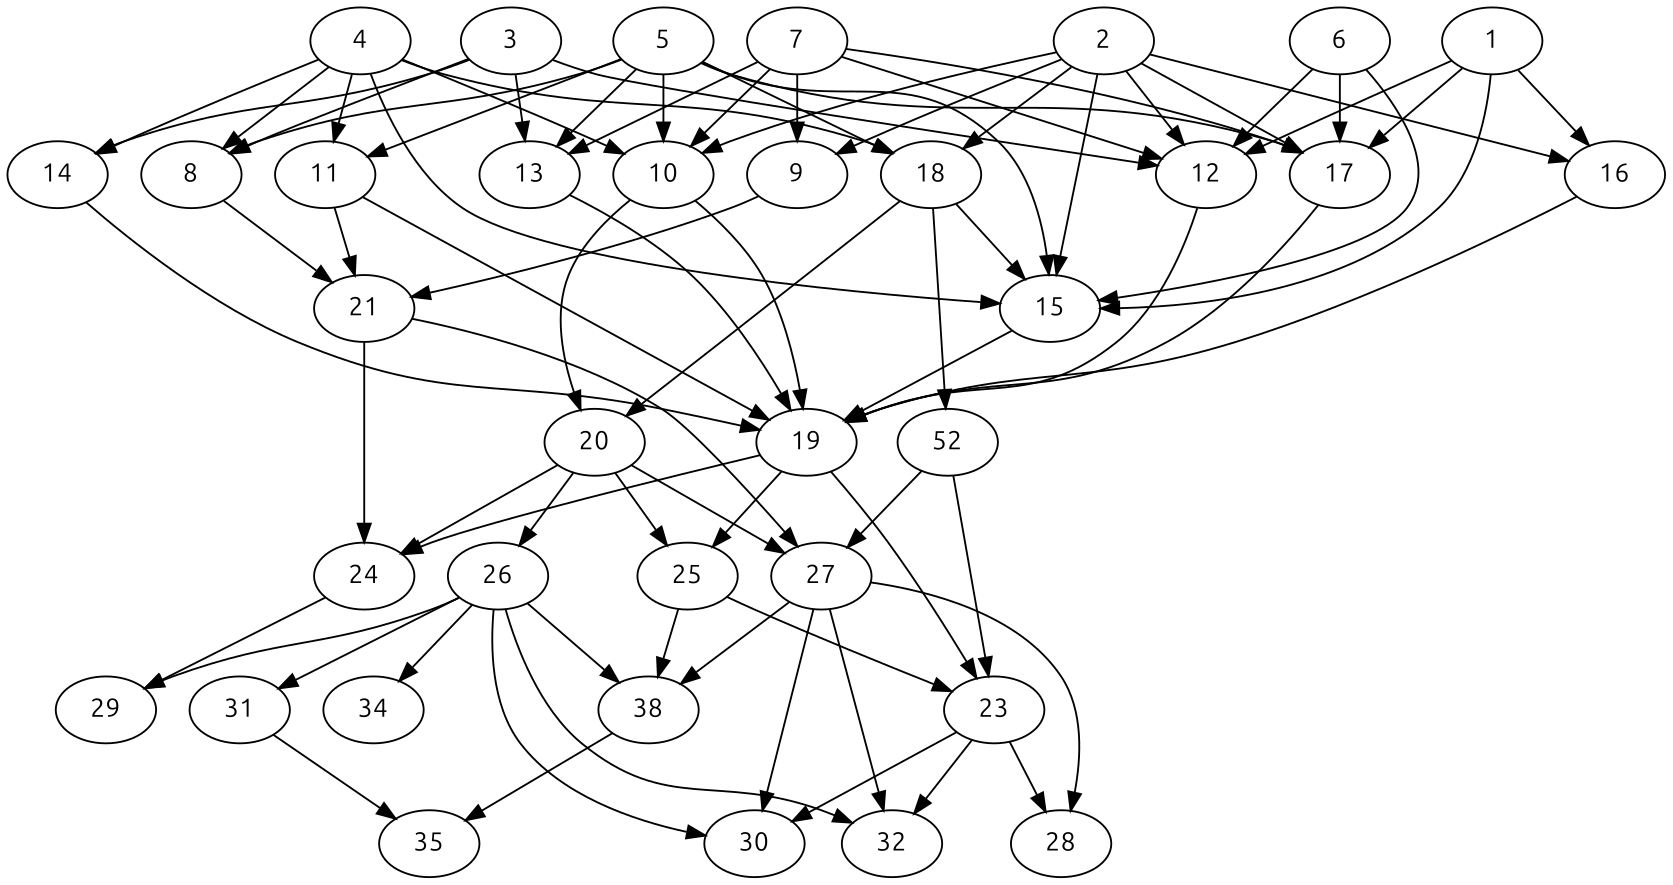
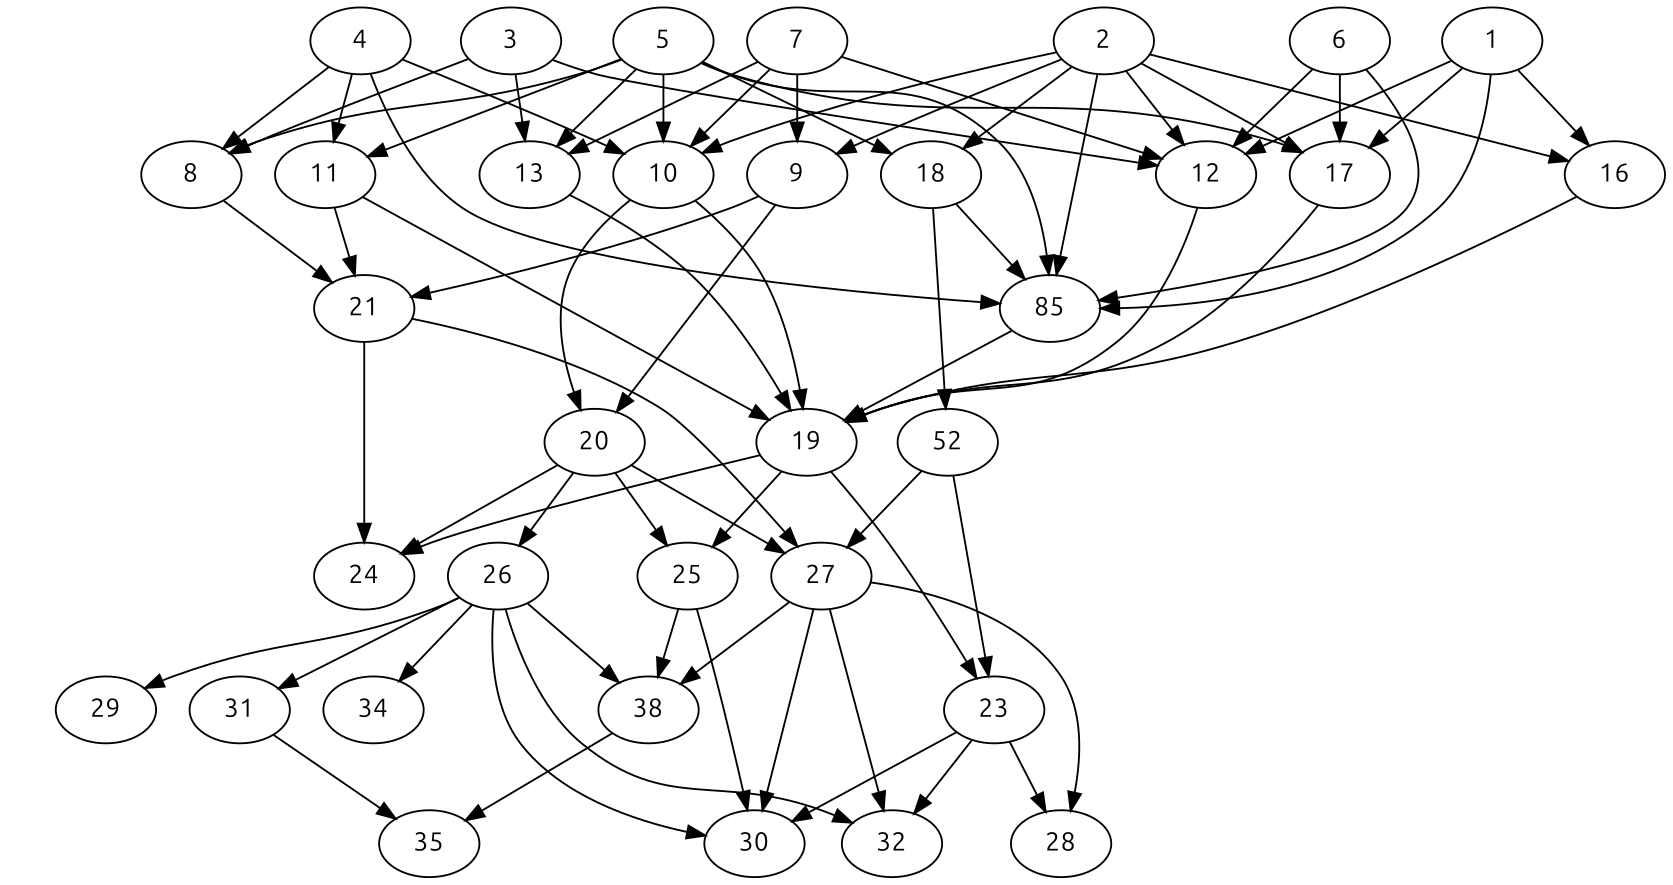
edge "7" -> "17": removed
edge "4" -> "18": removed
node "14": removed
edge "18" -> "20": now "9" -> "20"
node "15": label "15" -> "85"
edge "24" -> "29": removed
edge "25" -> "23": now "25" -> "30"
